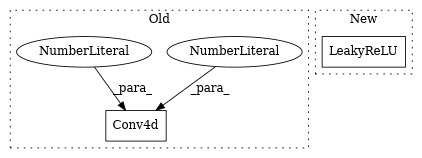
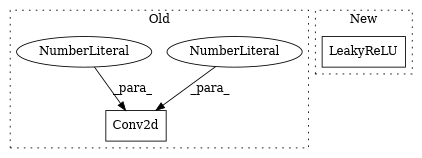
node "Conv4d": label "Conv4d" -> "Conv2d"
